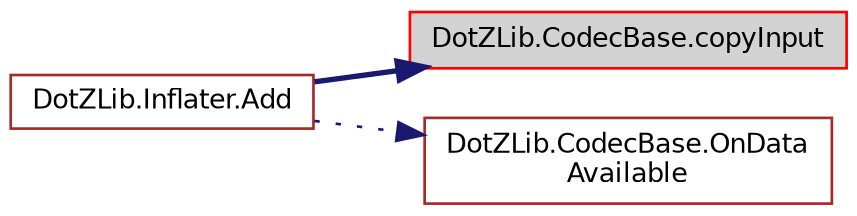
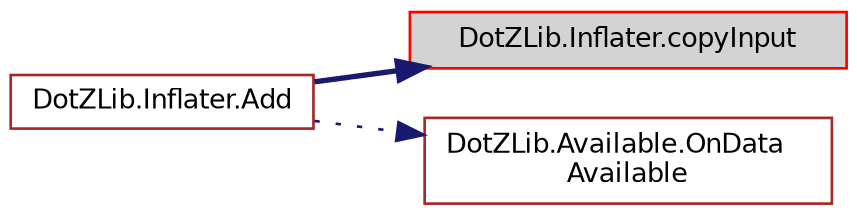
node "DotZLib.CodecBase.copyInput": label "DotZLib.CodecBase.copyInput" -> "DotZLib.Inflater.copyInput"
node "DotZLib.CodecBase.OnData Available": label "DotZLib.CodecBase.OnData Available" -> "DotZLib.Available.OnData Available"
